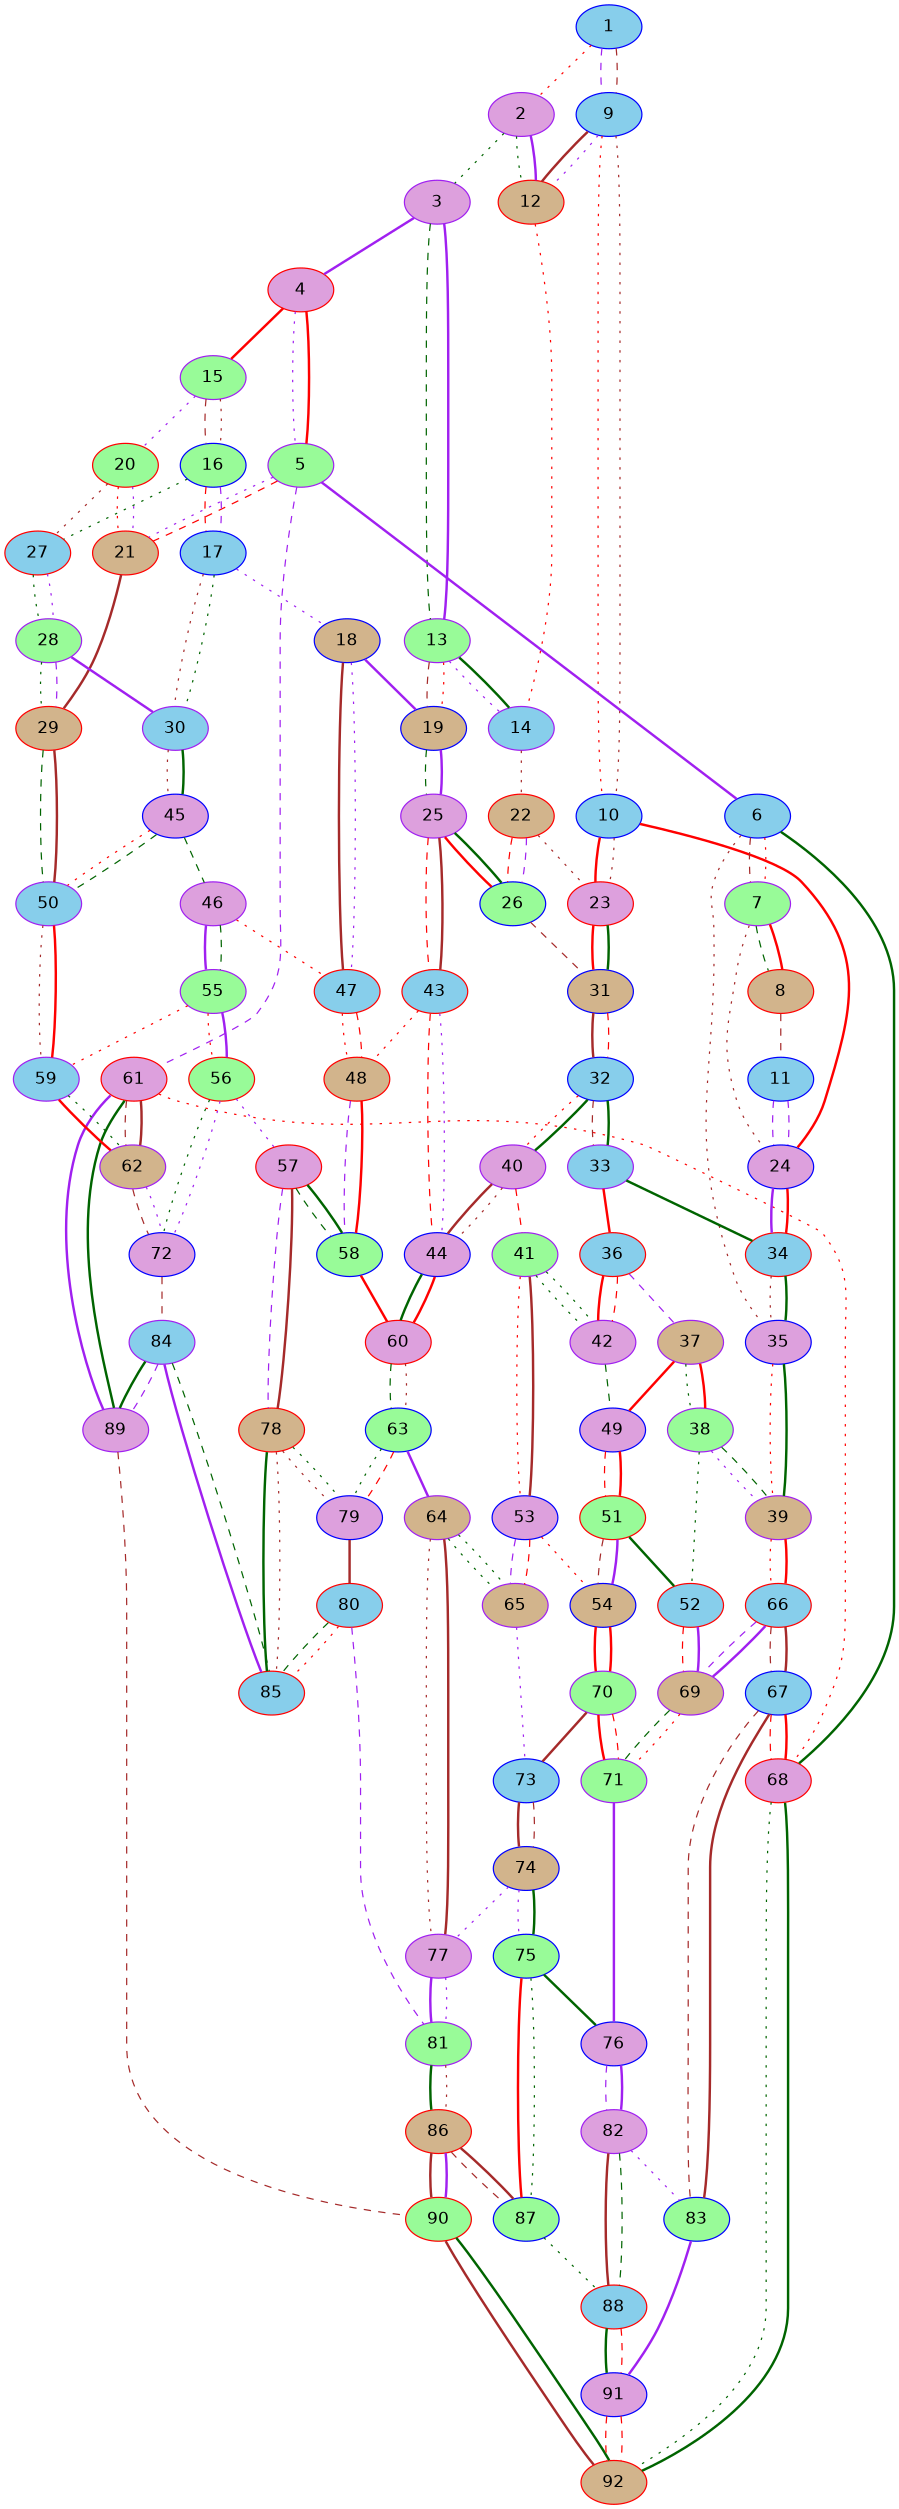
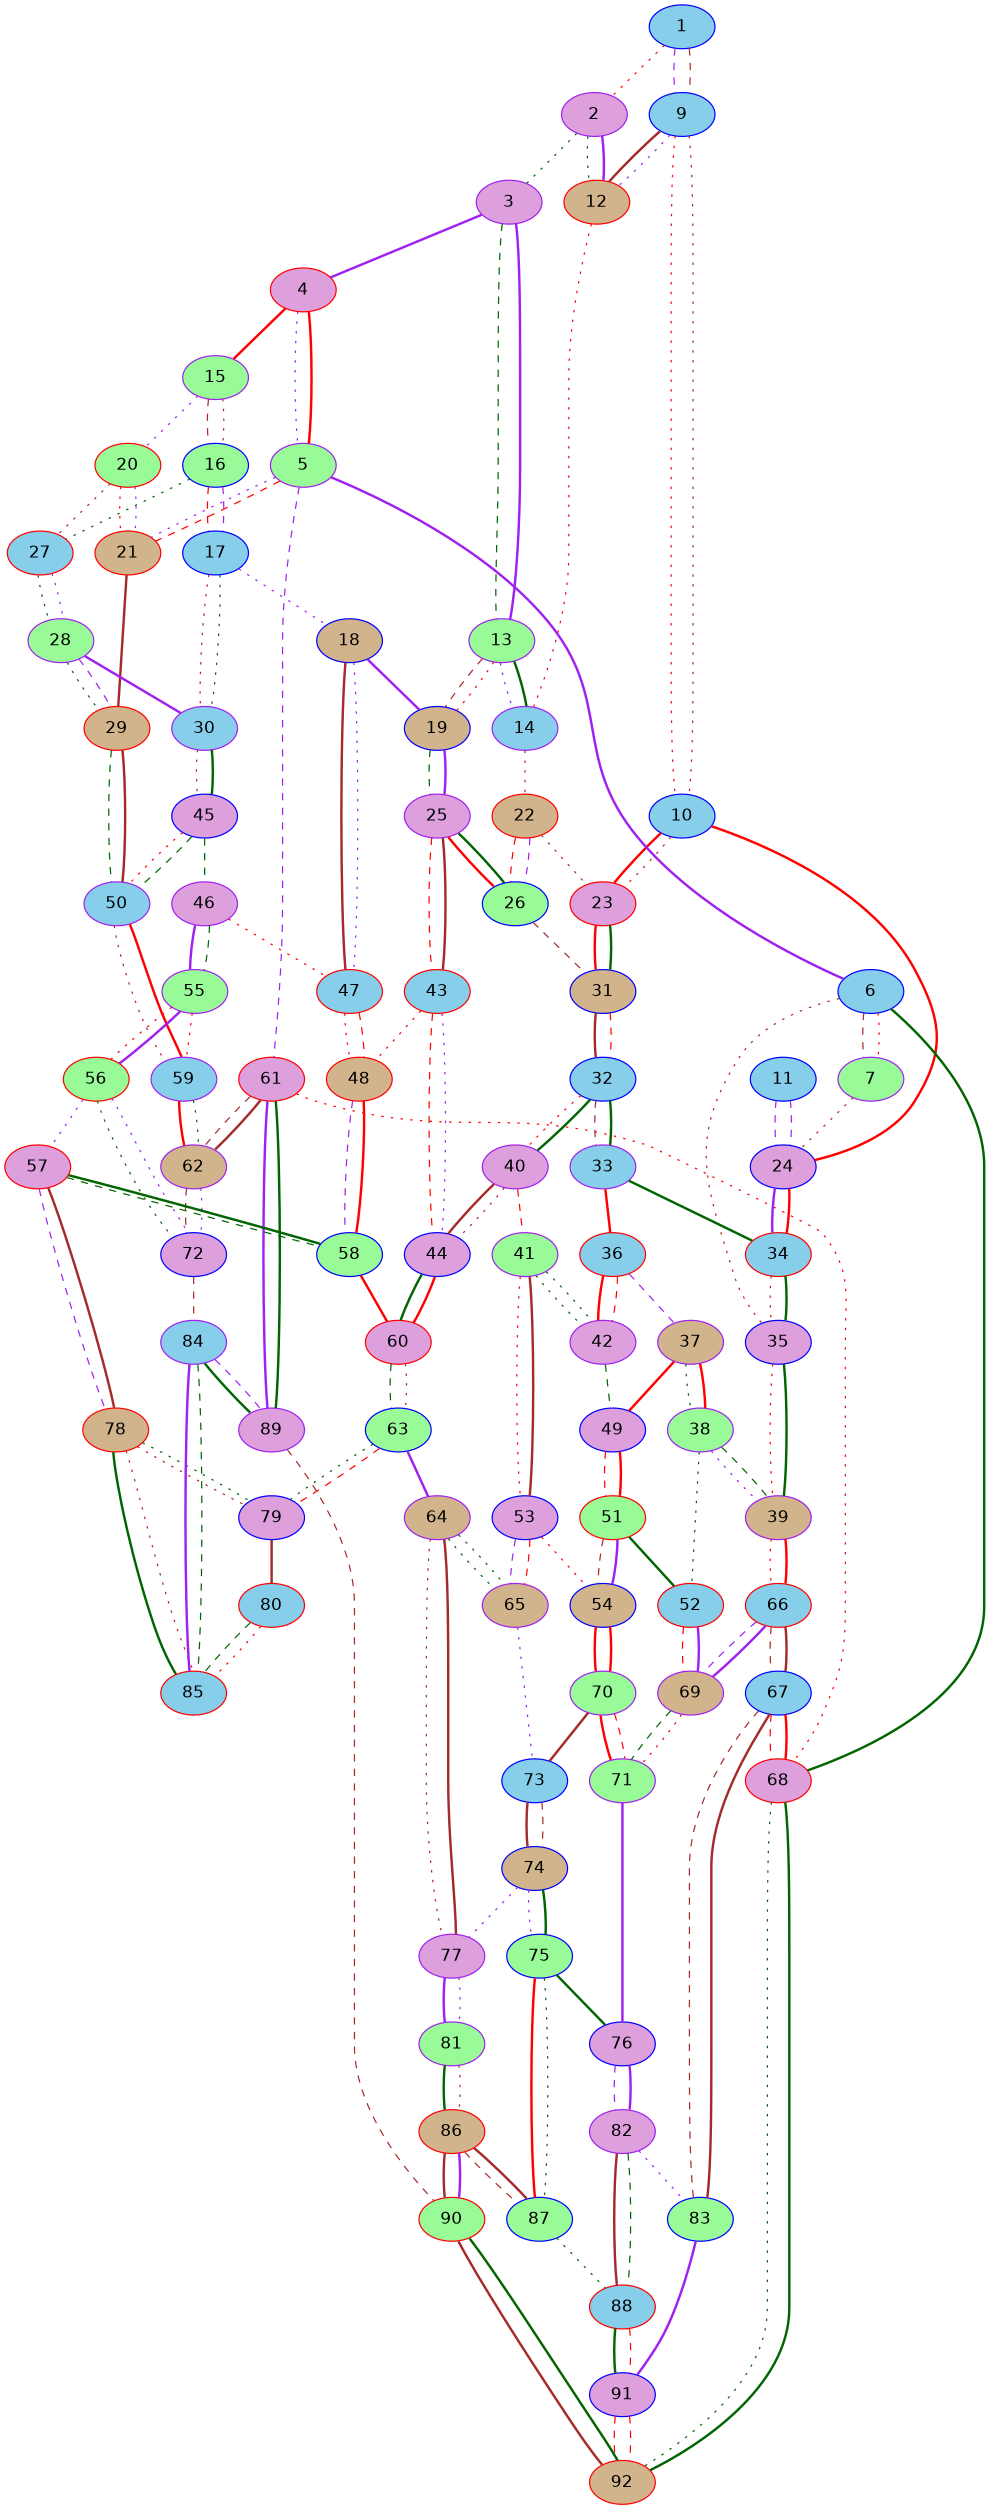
node "8": removed
edge "80" -- "81": removed
